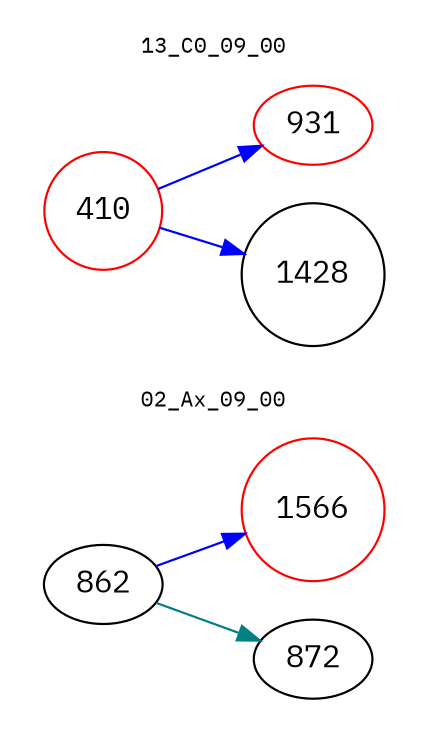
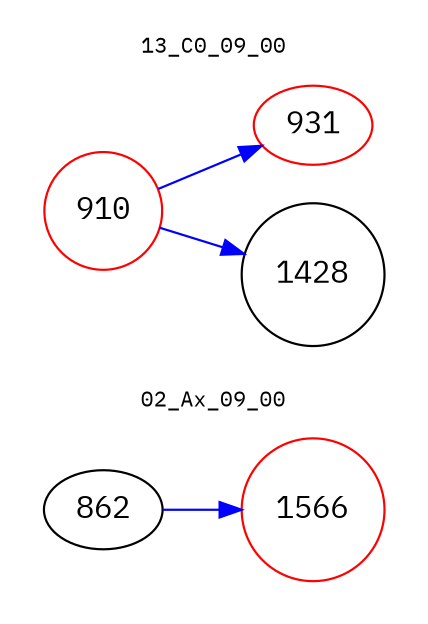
node "410": label "410" -> "910"
node "872": removed
